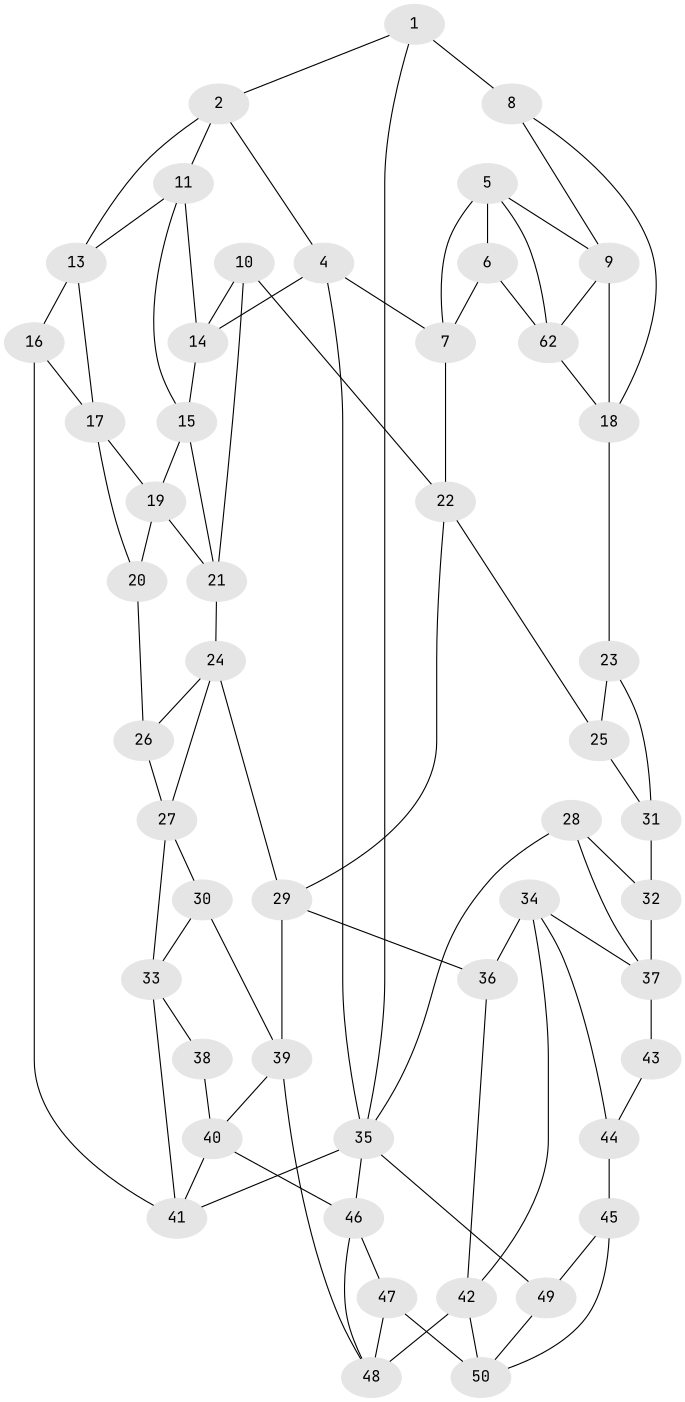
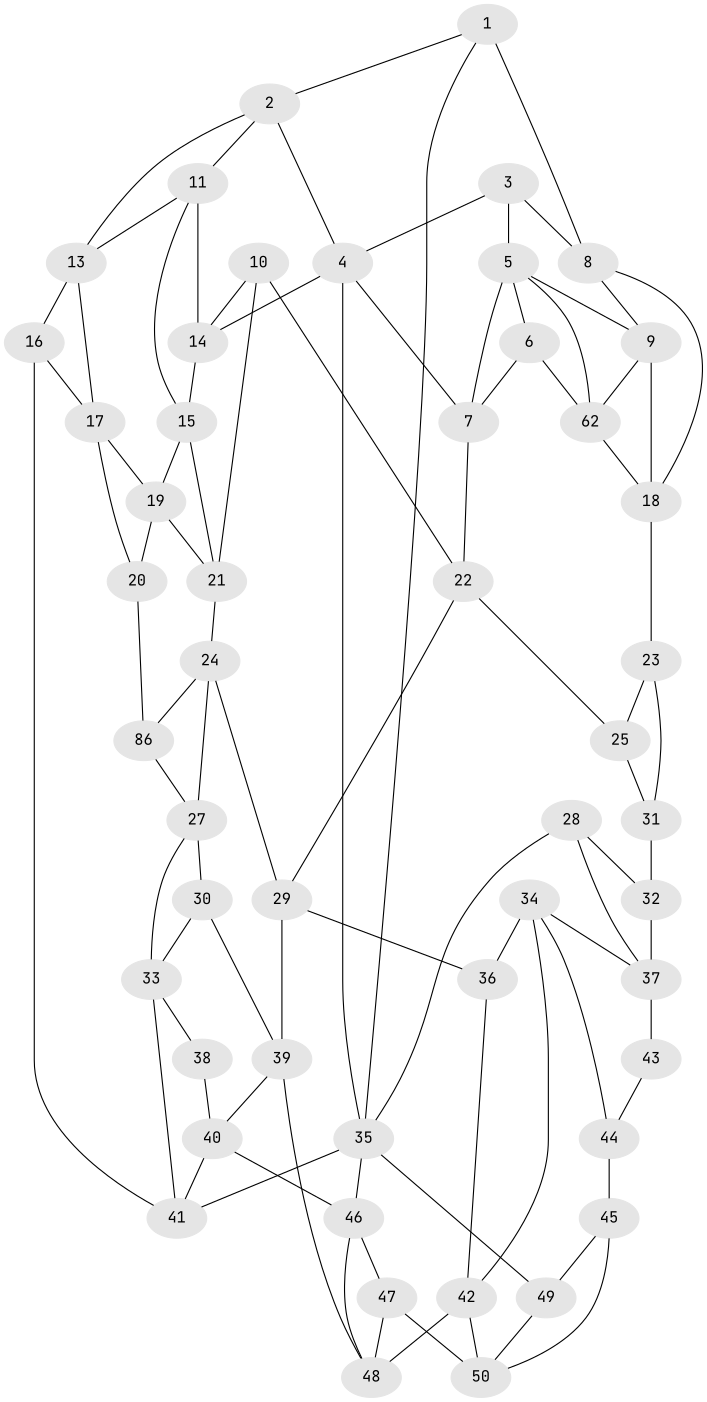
node "3": added
node "26": label "26" -> "86"
